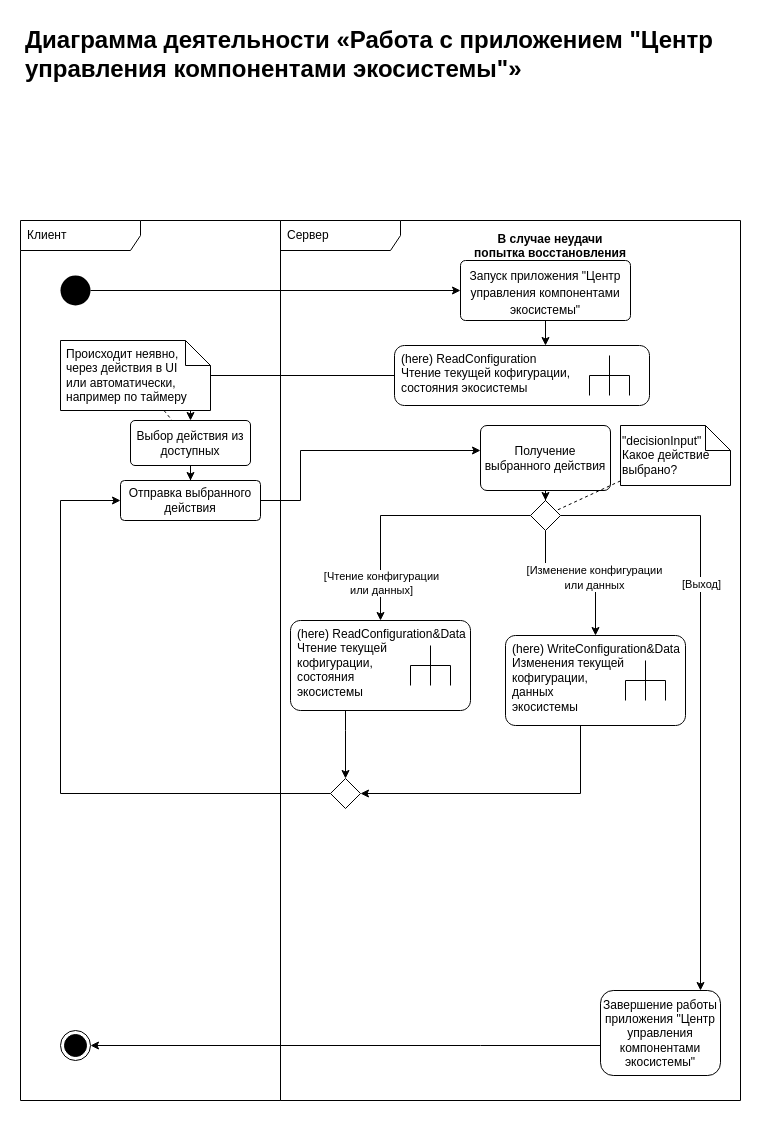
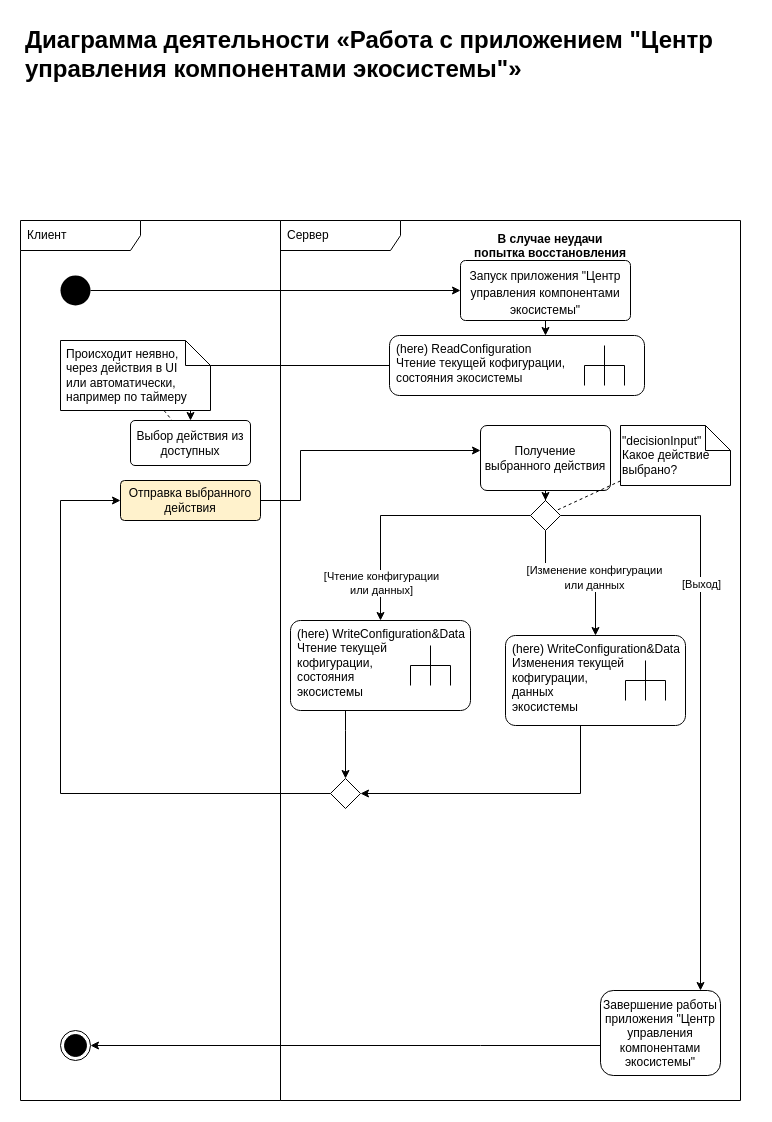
node "(here) ReadConfiguration Чтение текущей кофигурации, состояния экосистемы": moved (522, 376) -> (517, 366)
edge "Выбор действия из доступных" -> "Отправка выбранного действия": removed
node "Отправка выбранного действия": fillcolor #ffffff -> #fff2cc
node "(here) ReadConfiguration&Data Чтение текущей кофигурации, состояния экосистемы": label "(here) ReadConfiguration&Data Чтение текущей кофигурации, состояния экосистемы" -> "(here) WriteConfiguration&Data Чтение текущей кофигурации, состояния экосистемы"
